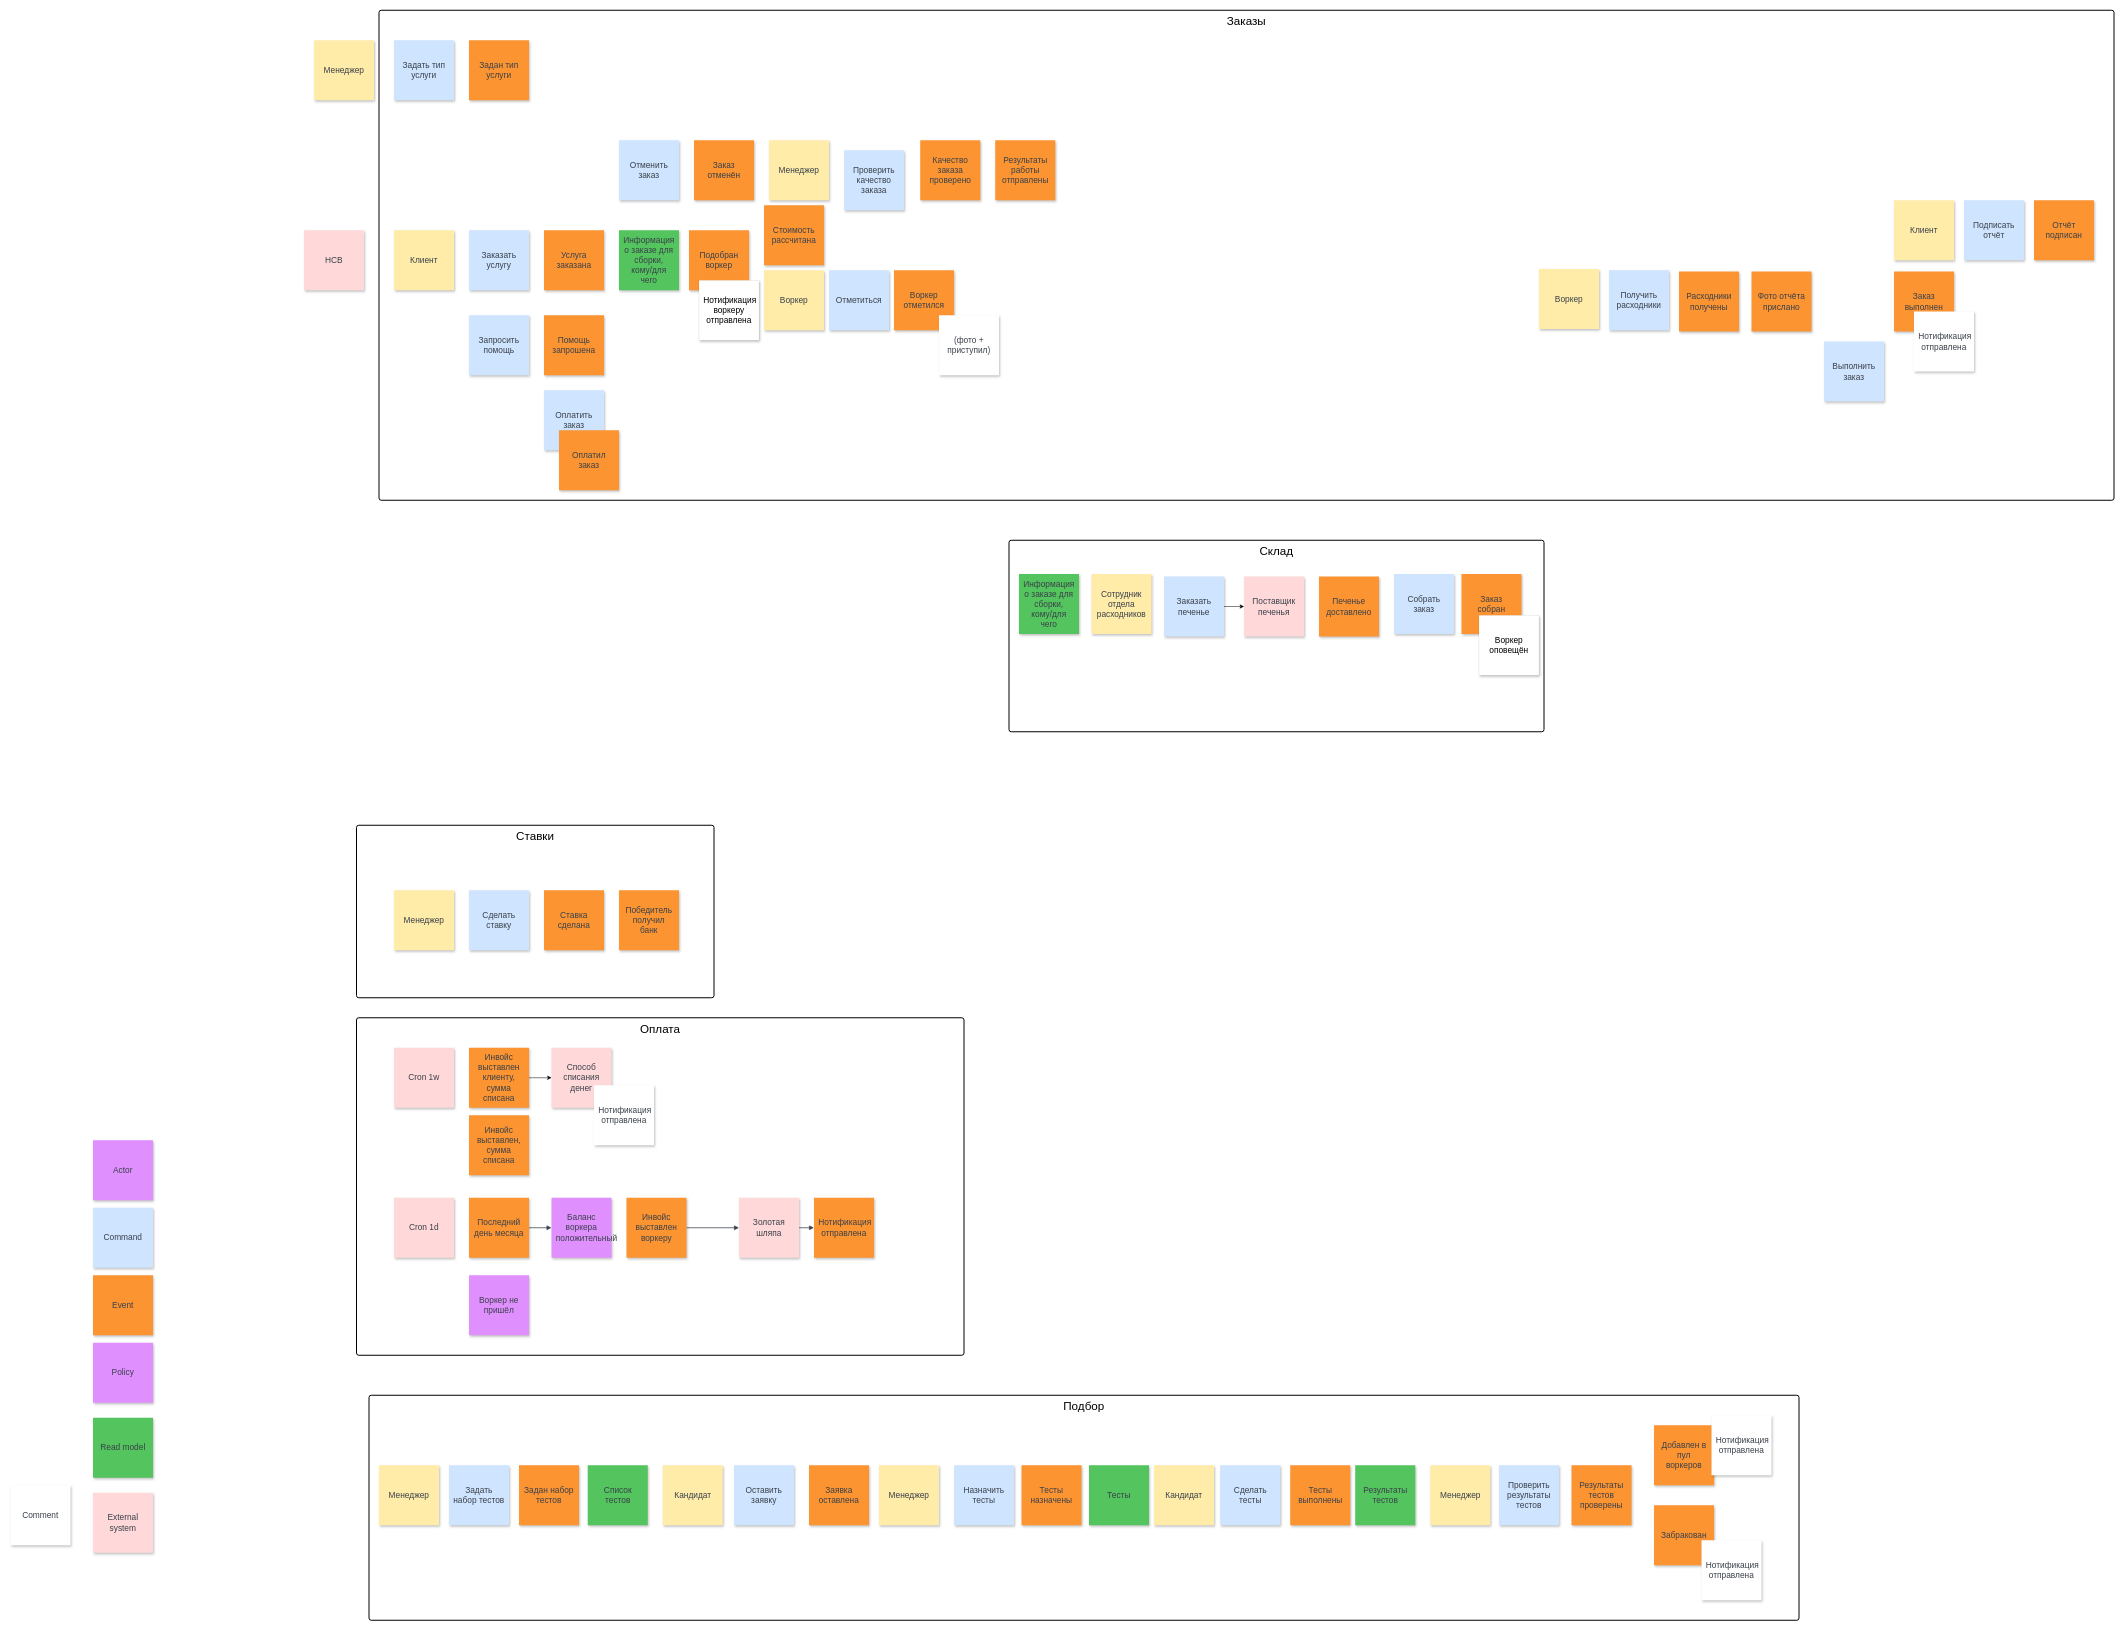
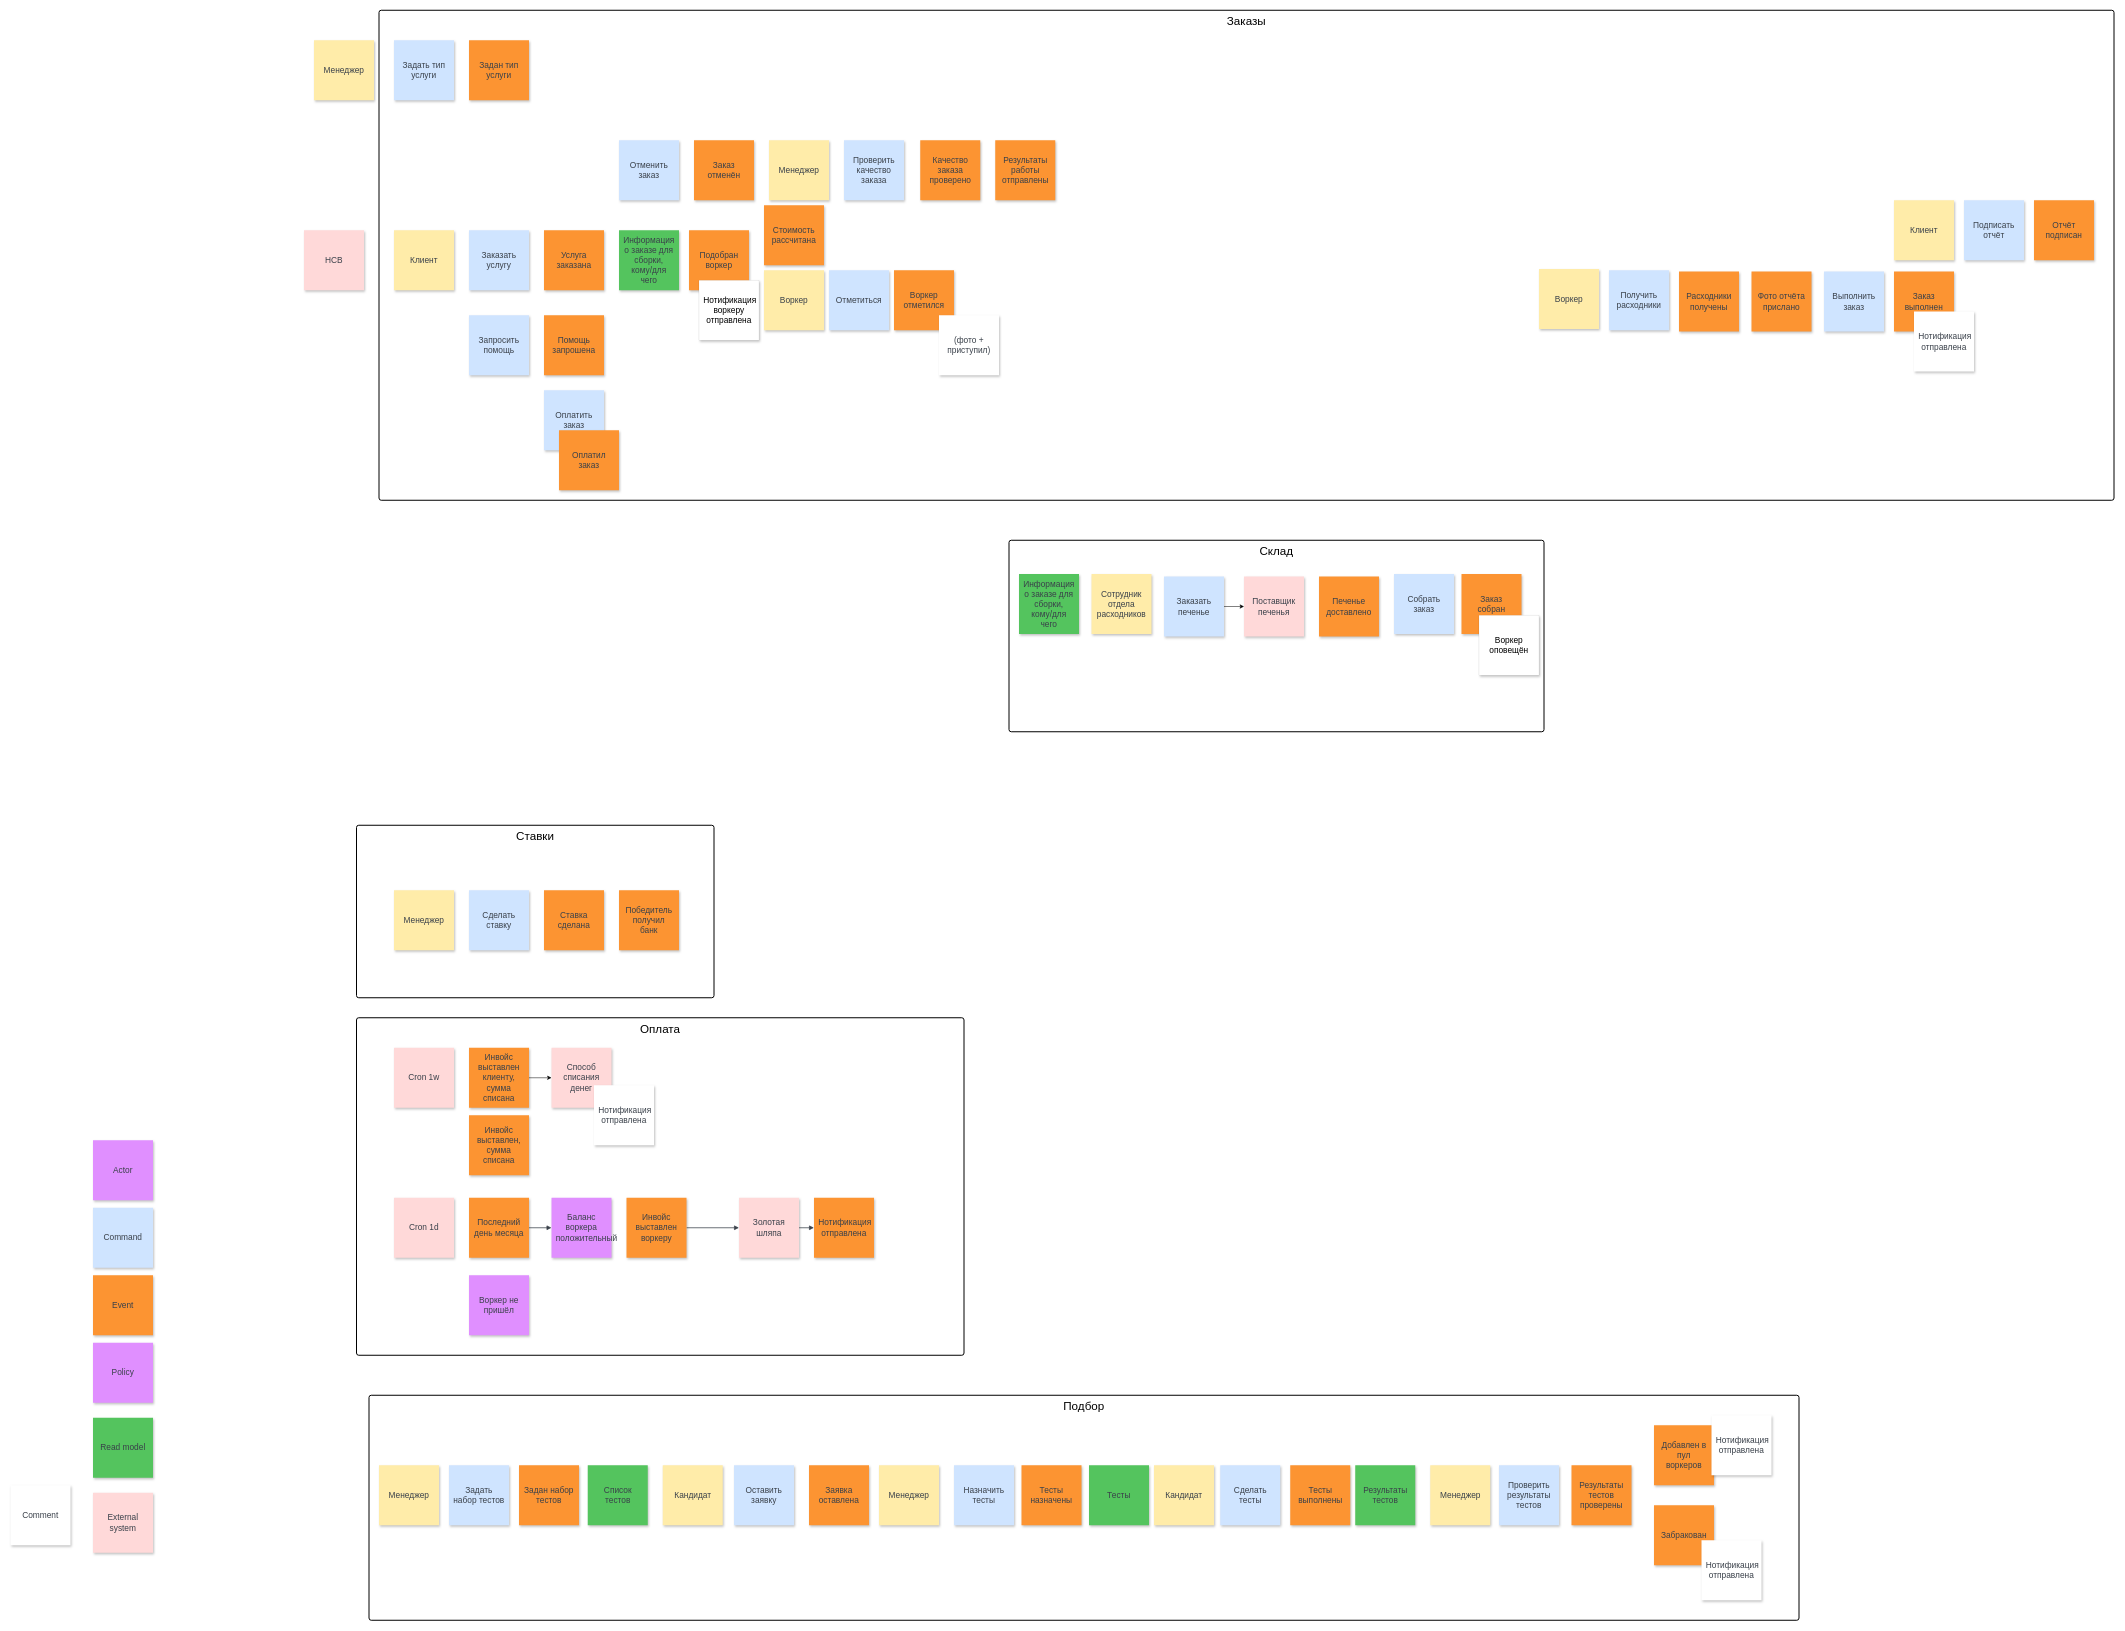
node "Проверить качество заказа": moved (874, 180) -> (874, 170)
node "Выполнить заказ": moved (1854, 372) -> (1854, 302)
